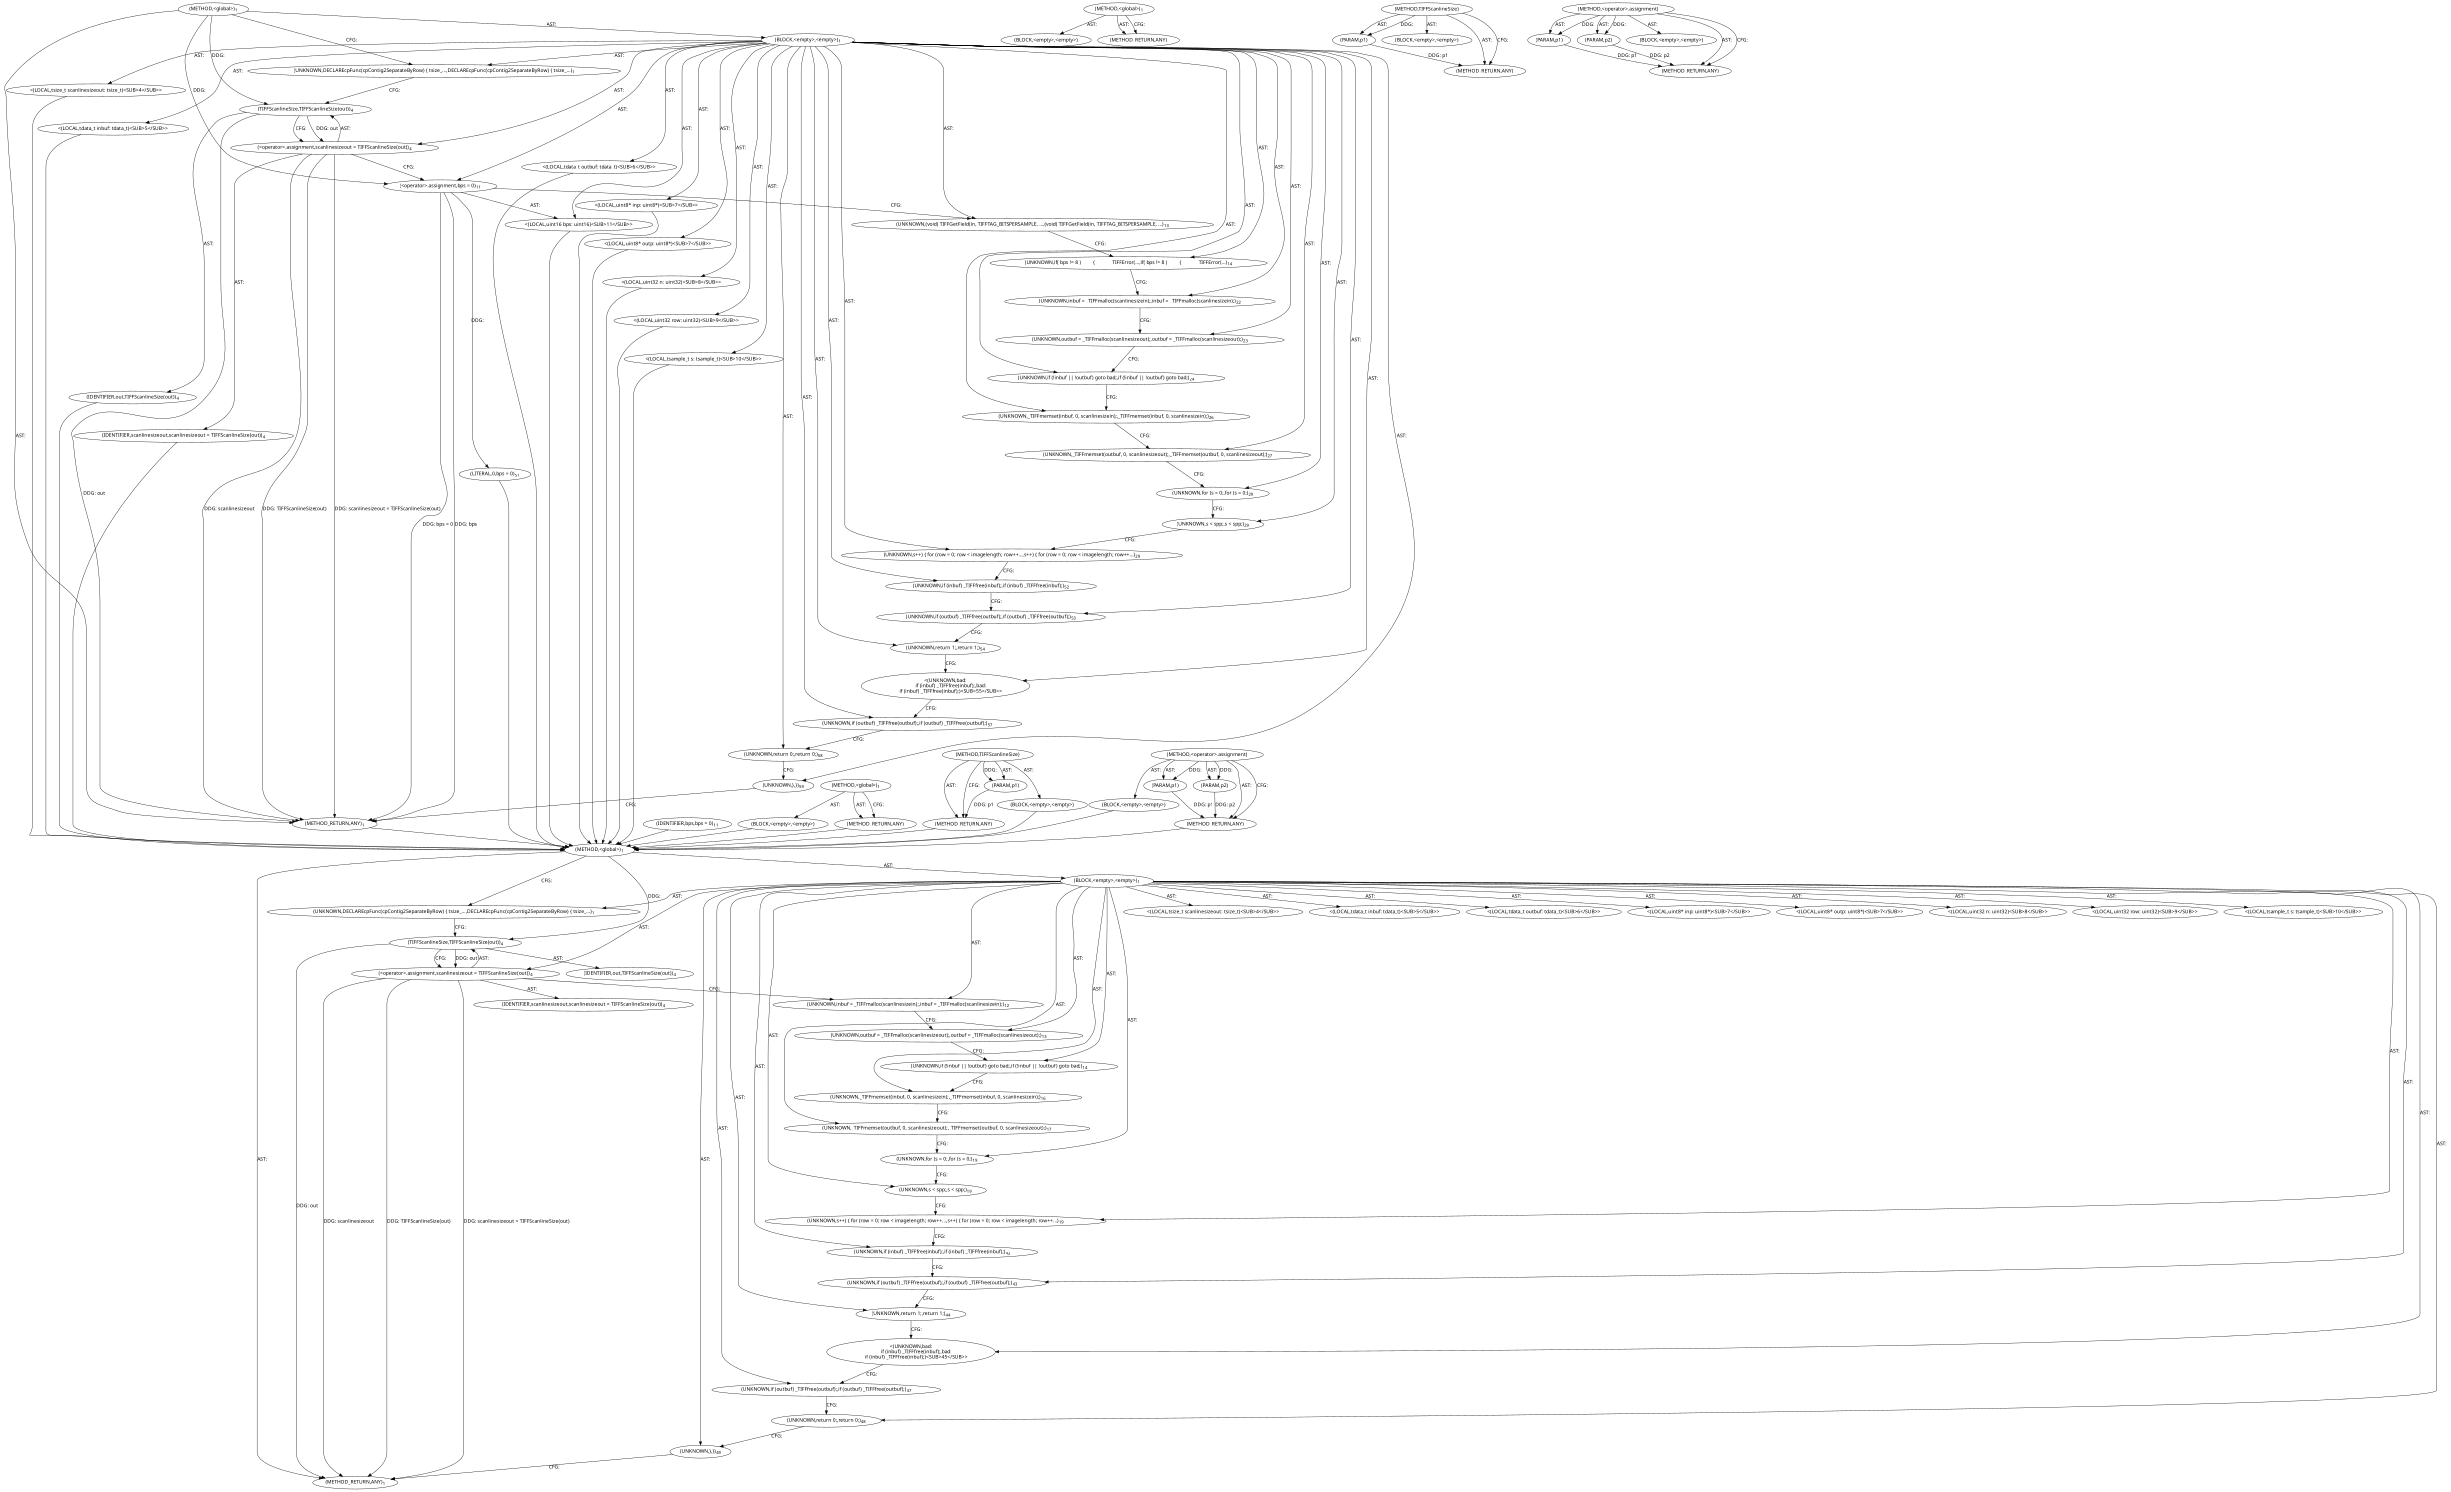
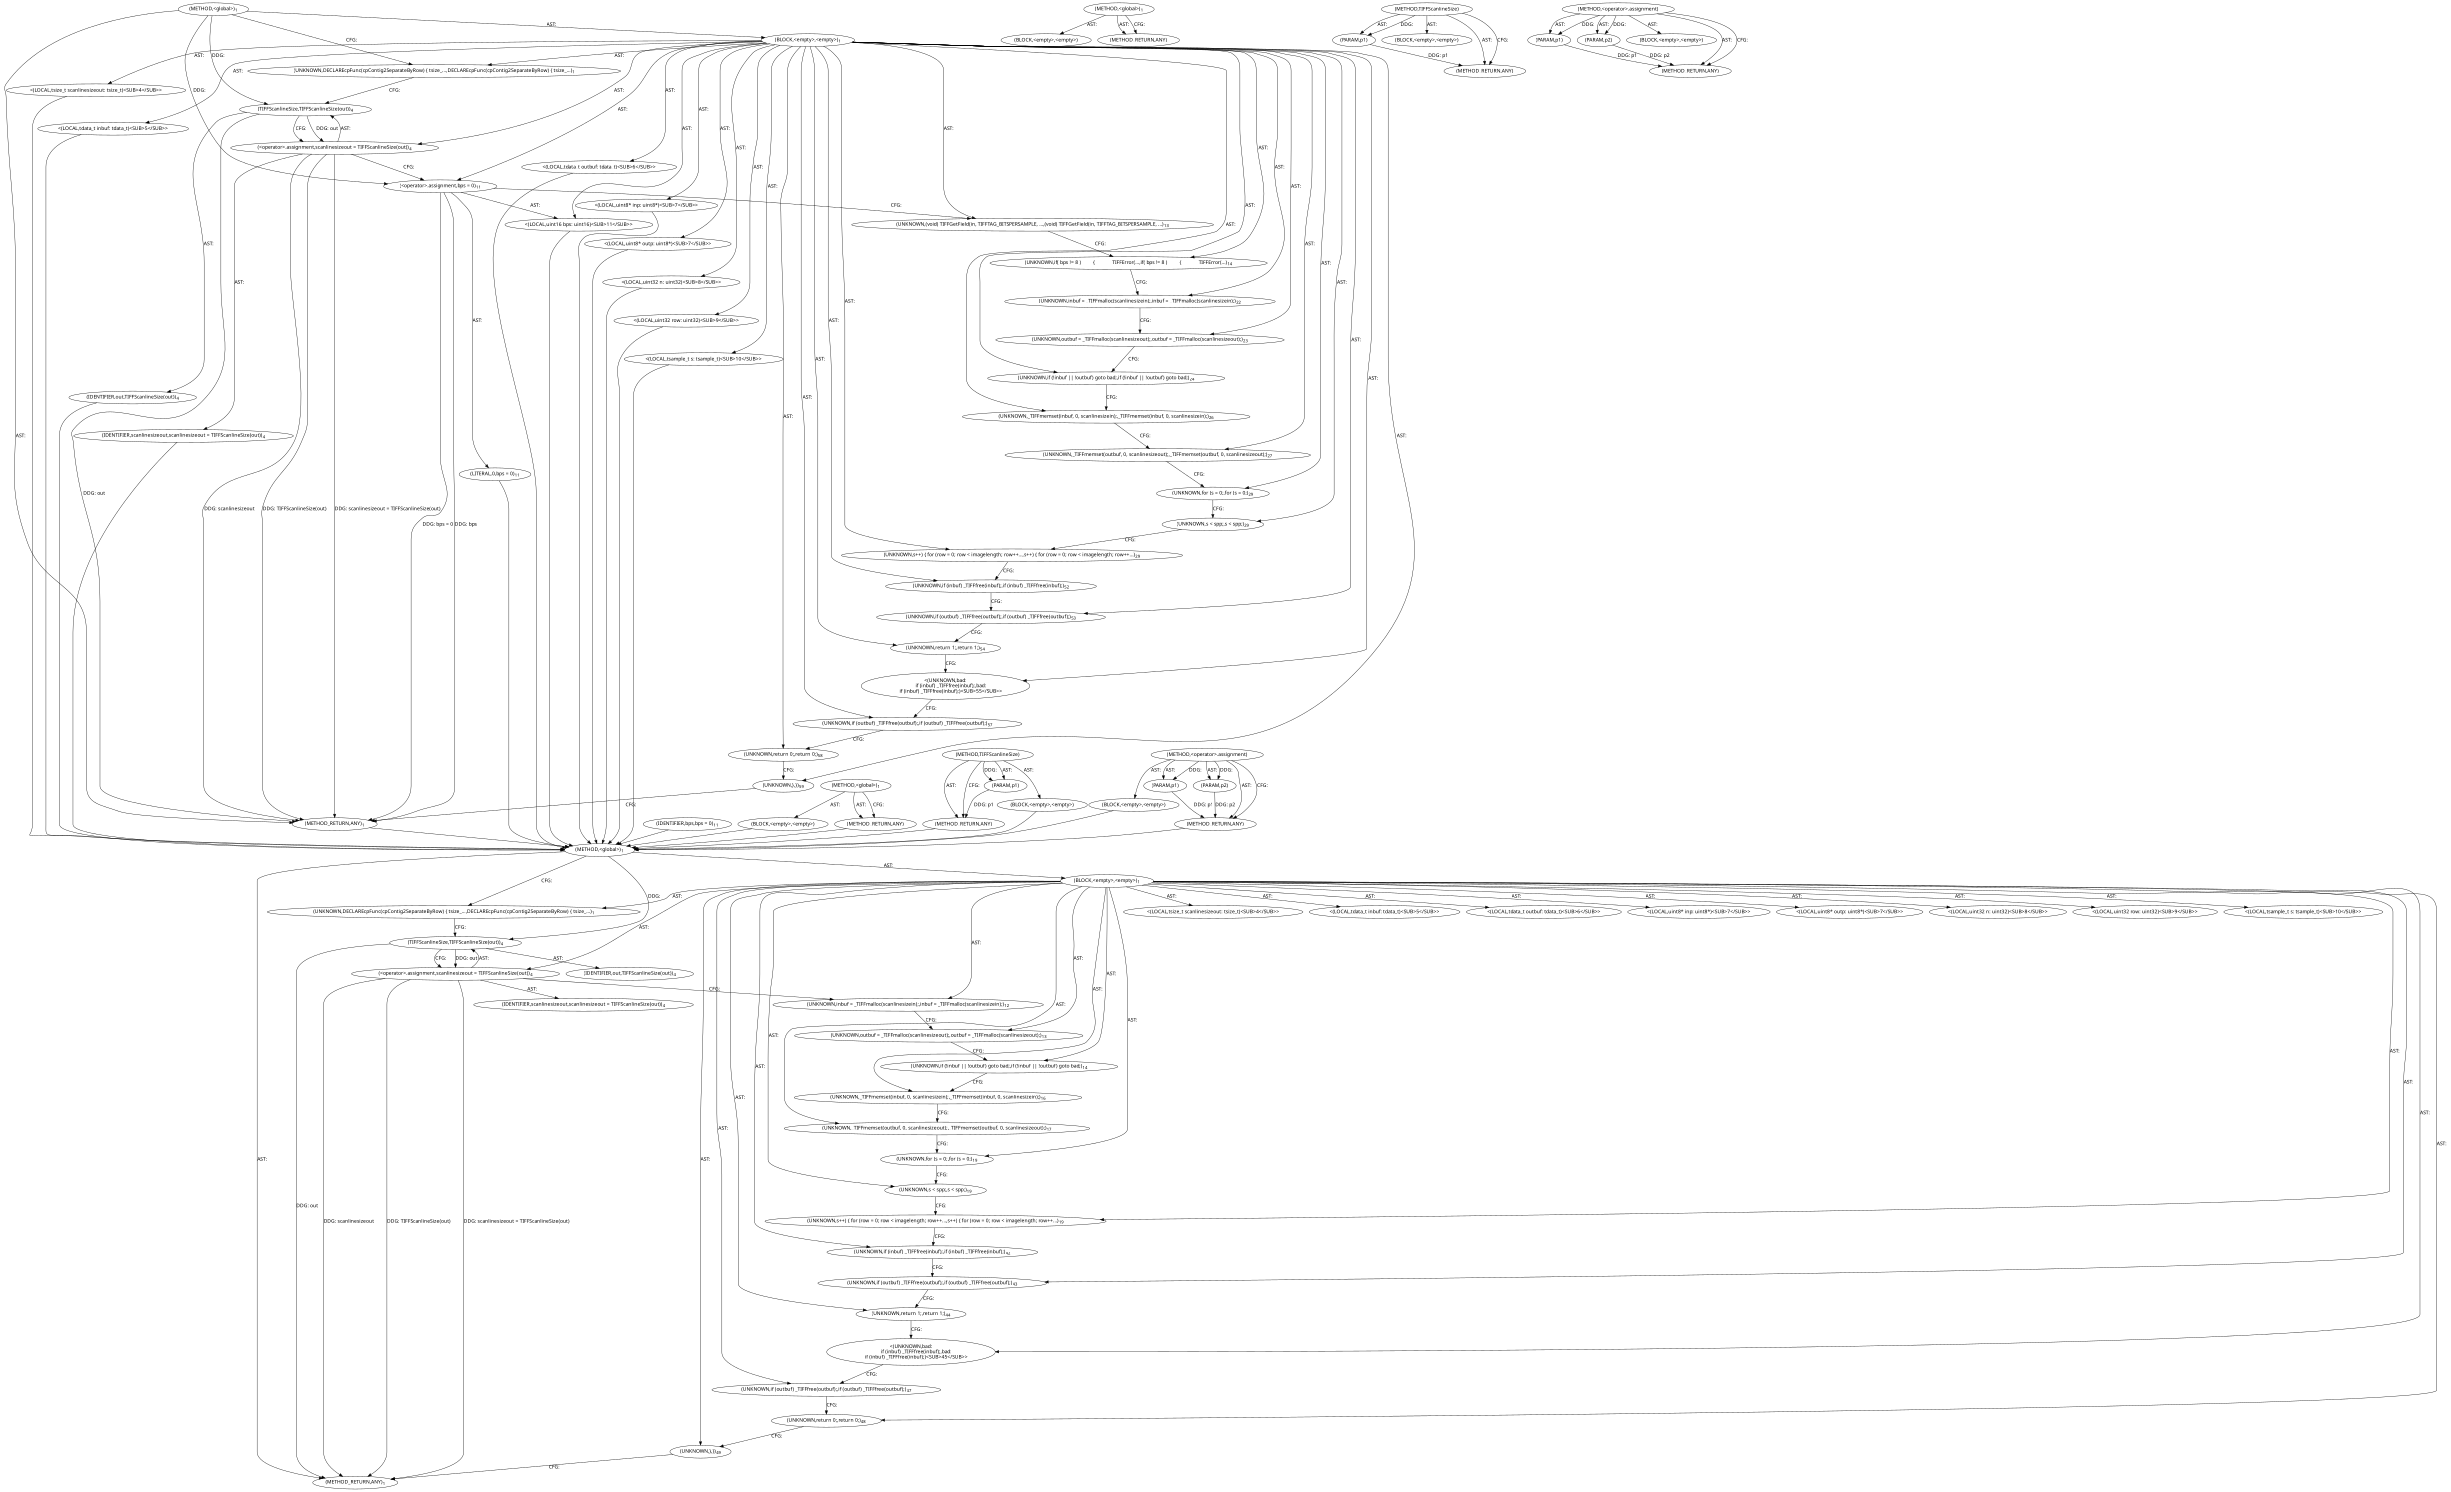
edge "(<operator>.assignment,bps = 0)" -> "(LITERAL,0,bps = 0)": label "DDG: " -> "AST: "
node "(LITERAL,0,bps = 0)": text "51" -> "11"
